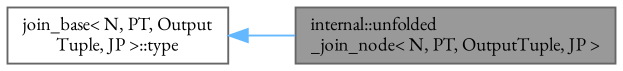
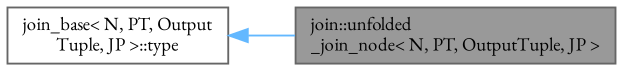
node "internal::unfolded _join_node< N, PT, OutputTuple, JP >": label "internal::unfolded _join_node< N, PT, OutputTuple, JP >" -> "join::unfolded _join_node< N, PT, OutputTuple, JP >"
